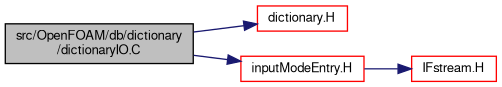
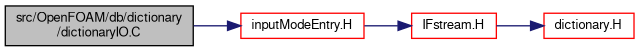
edge "src/OpenFOAM/db/dictionary /dictionaryIO.C" -> "dictionary.H": now "IFstream.H" -> "dictionary.H"
